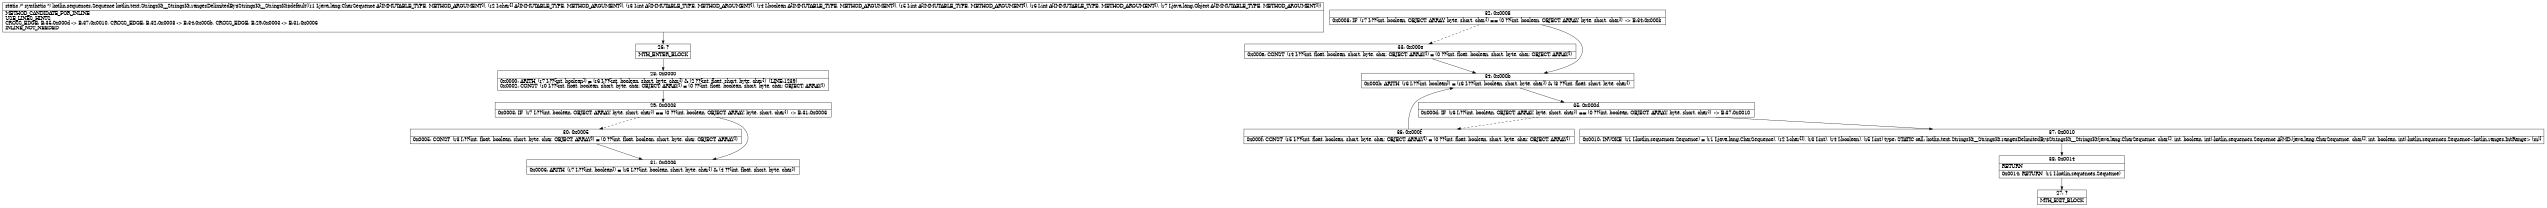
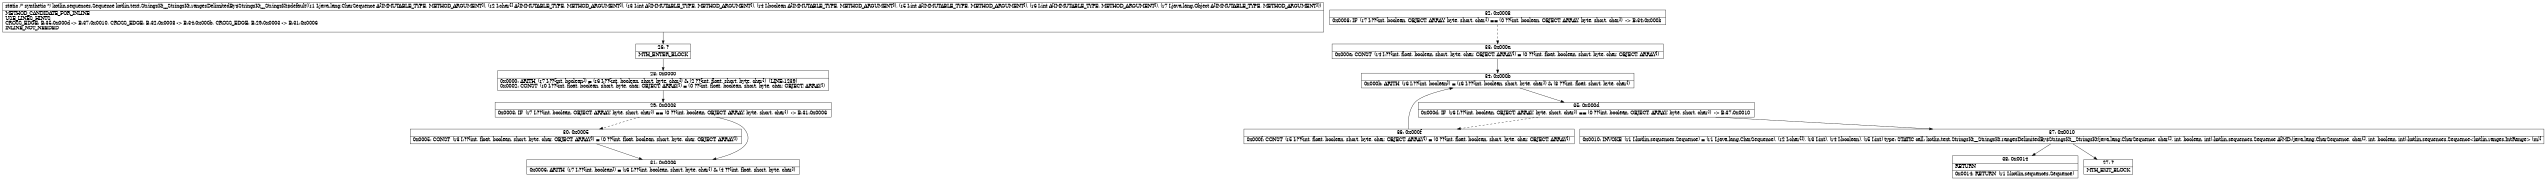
edge "32: 0x0008" -> "34: 0x000b": removed
edge "38: 0x0014" -> "27: ?": now "37: 0x0010" -> "27: ?"
